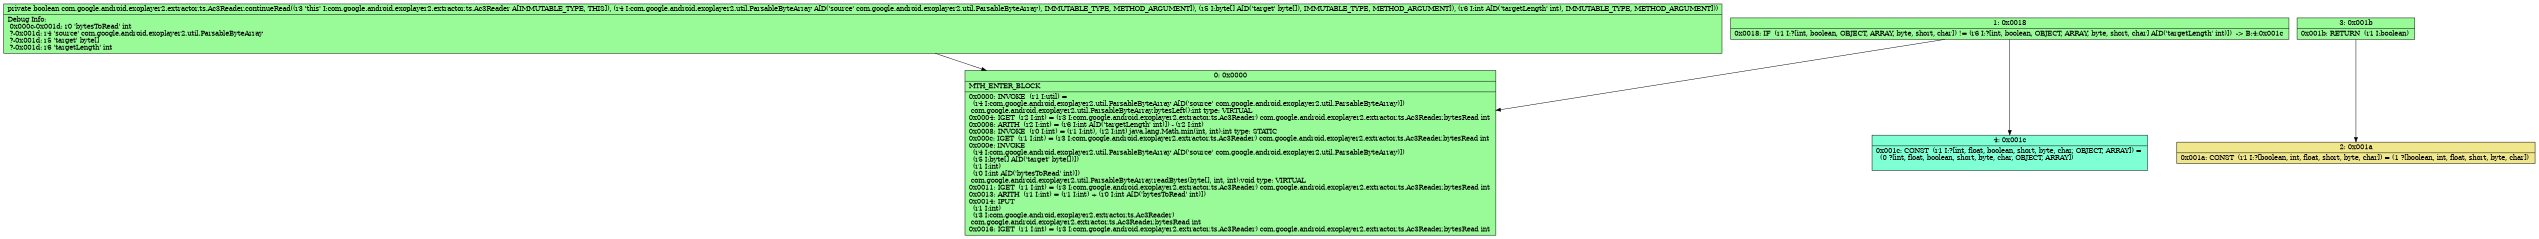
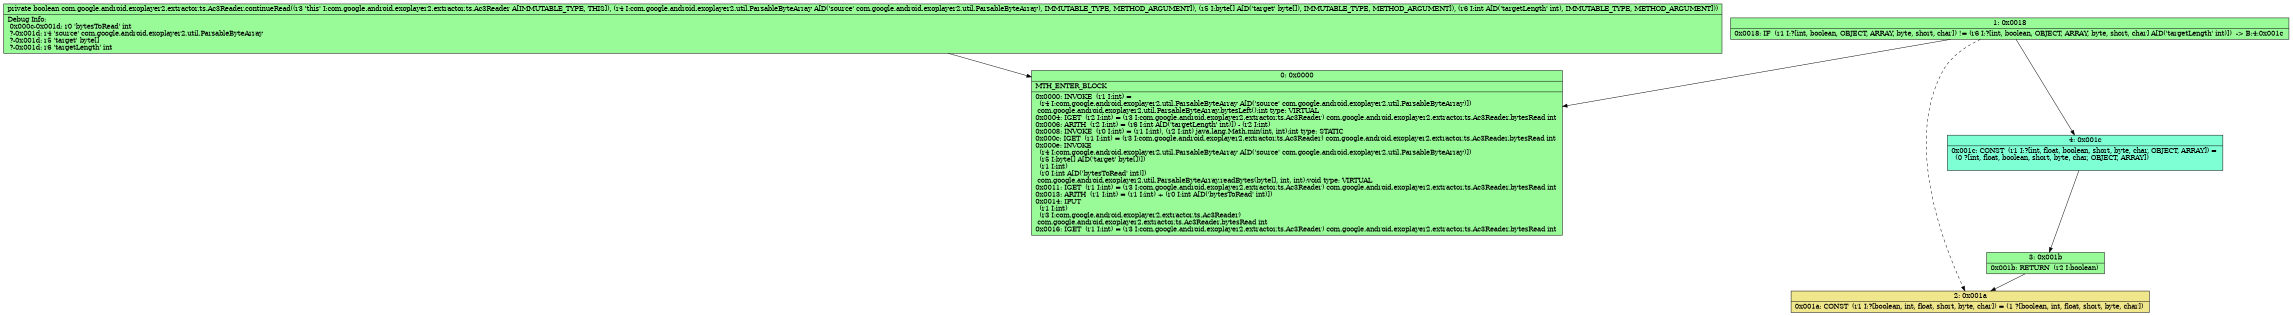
node "3: 0x001b": text "0x001b: RETURN  (r1 I:boolean)" -> "0x001b: RETURN  (r2 I:boolean)"
node "0: 0x0000": text "0x0000: INVOKE  (r1 I:util) =" -> "0x0000: INVOKE  (r1 I:int) ="
edge "1: 0x0018" -> "2: 0x001a": added
edge "4: 0x001c" -> "3: 0x001b": added
